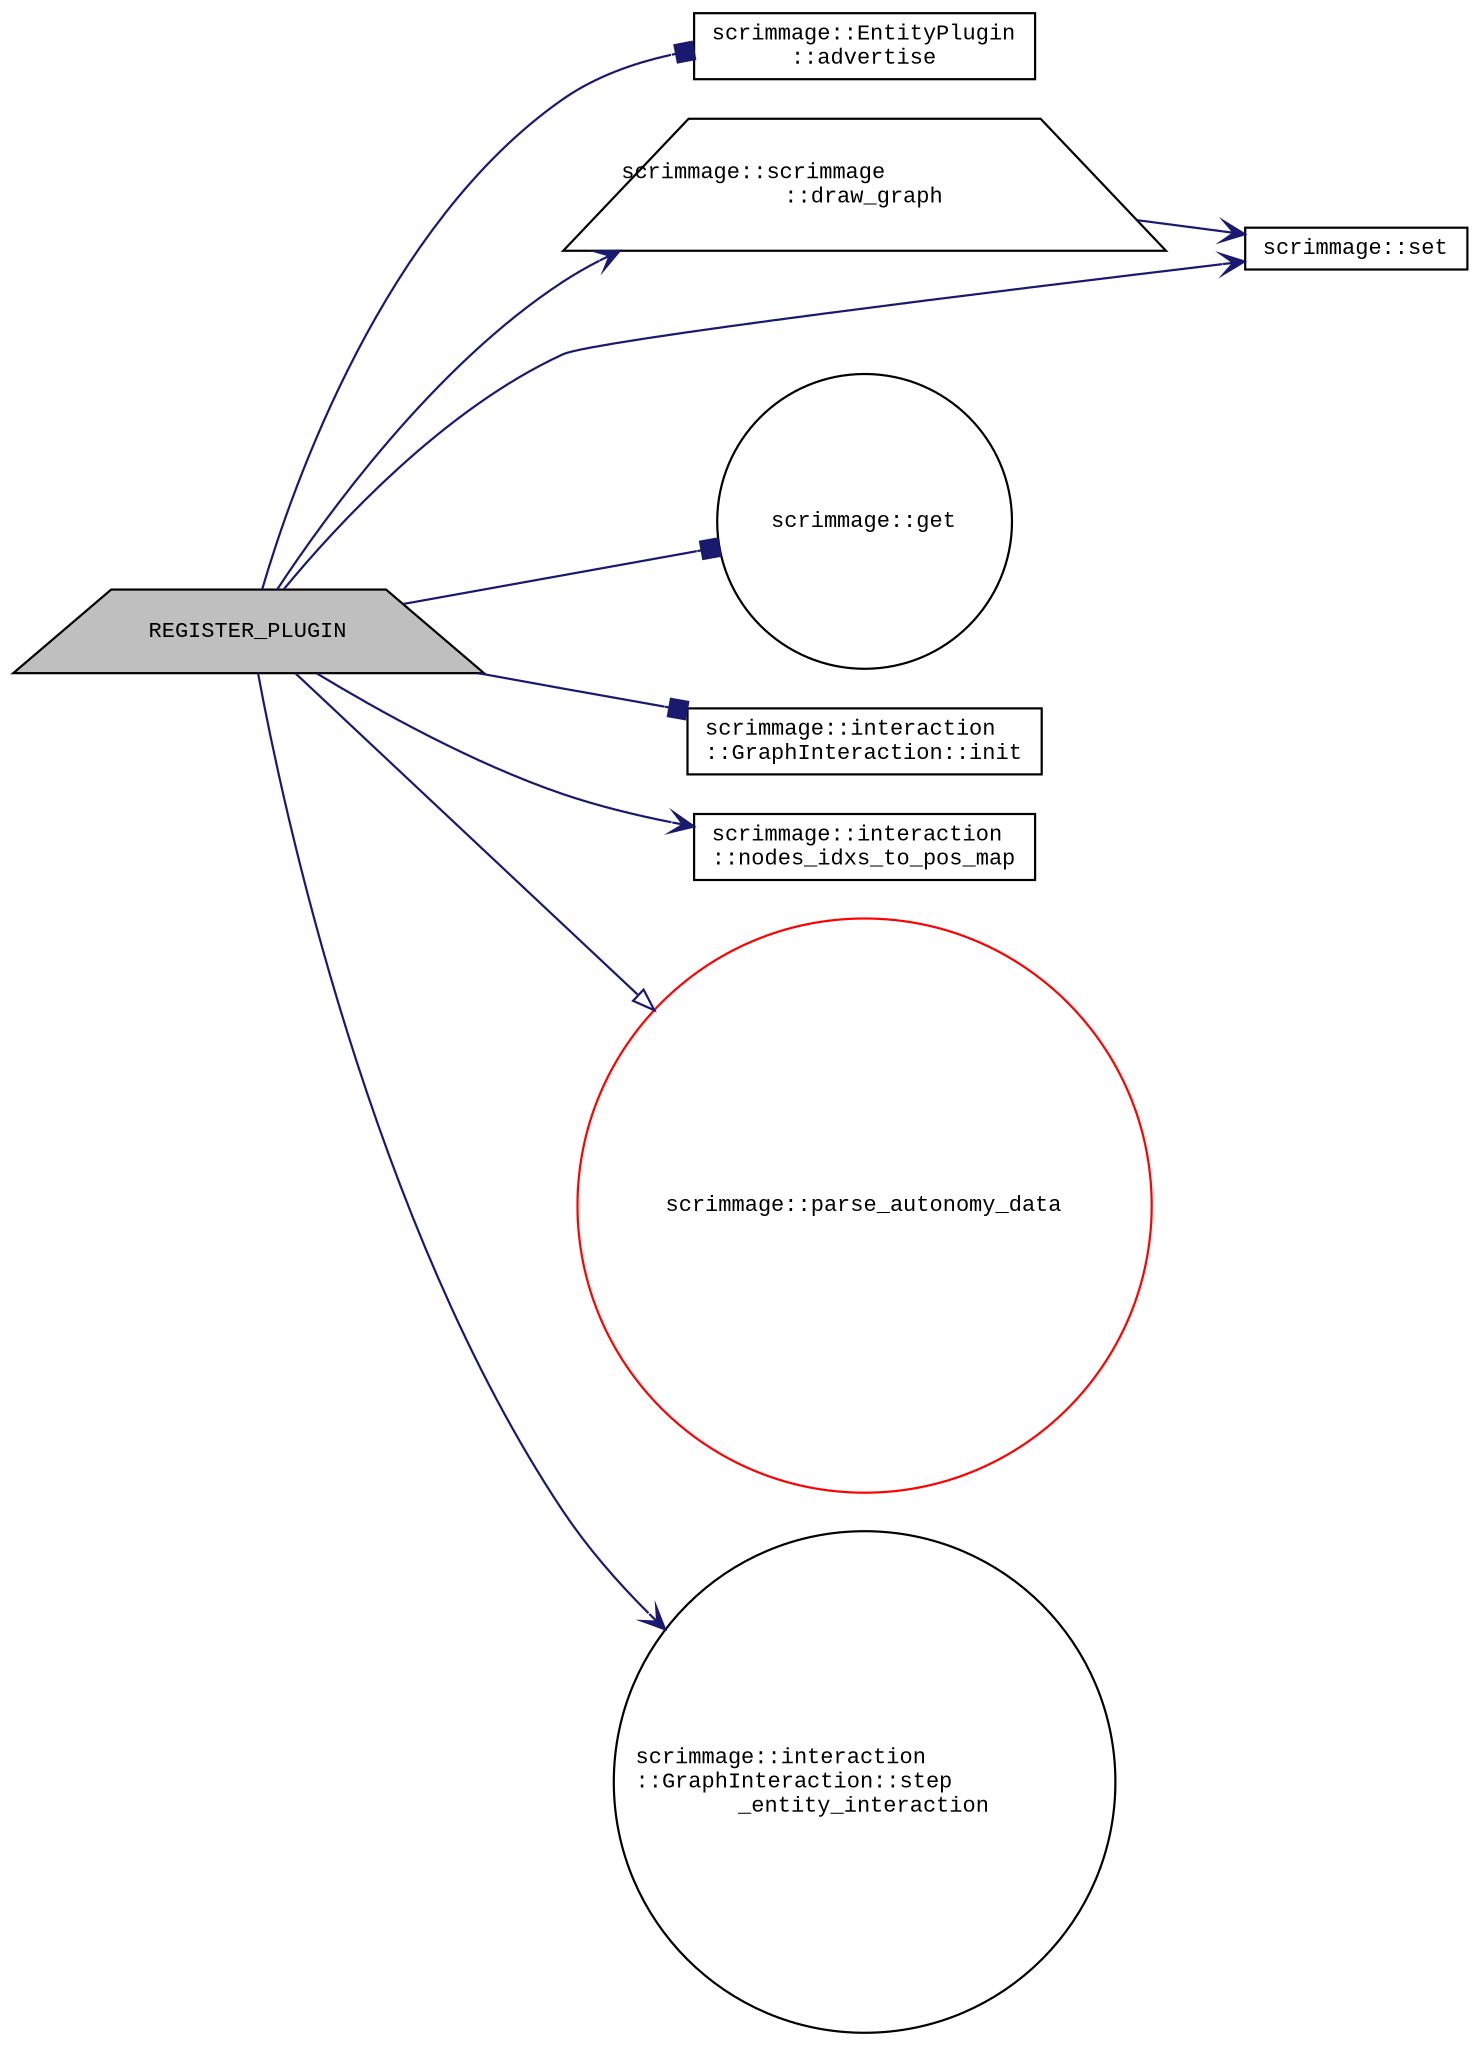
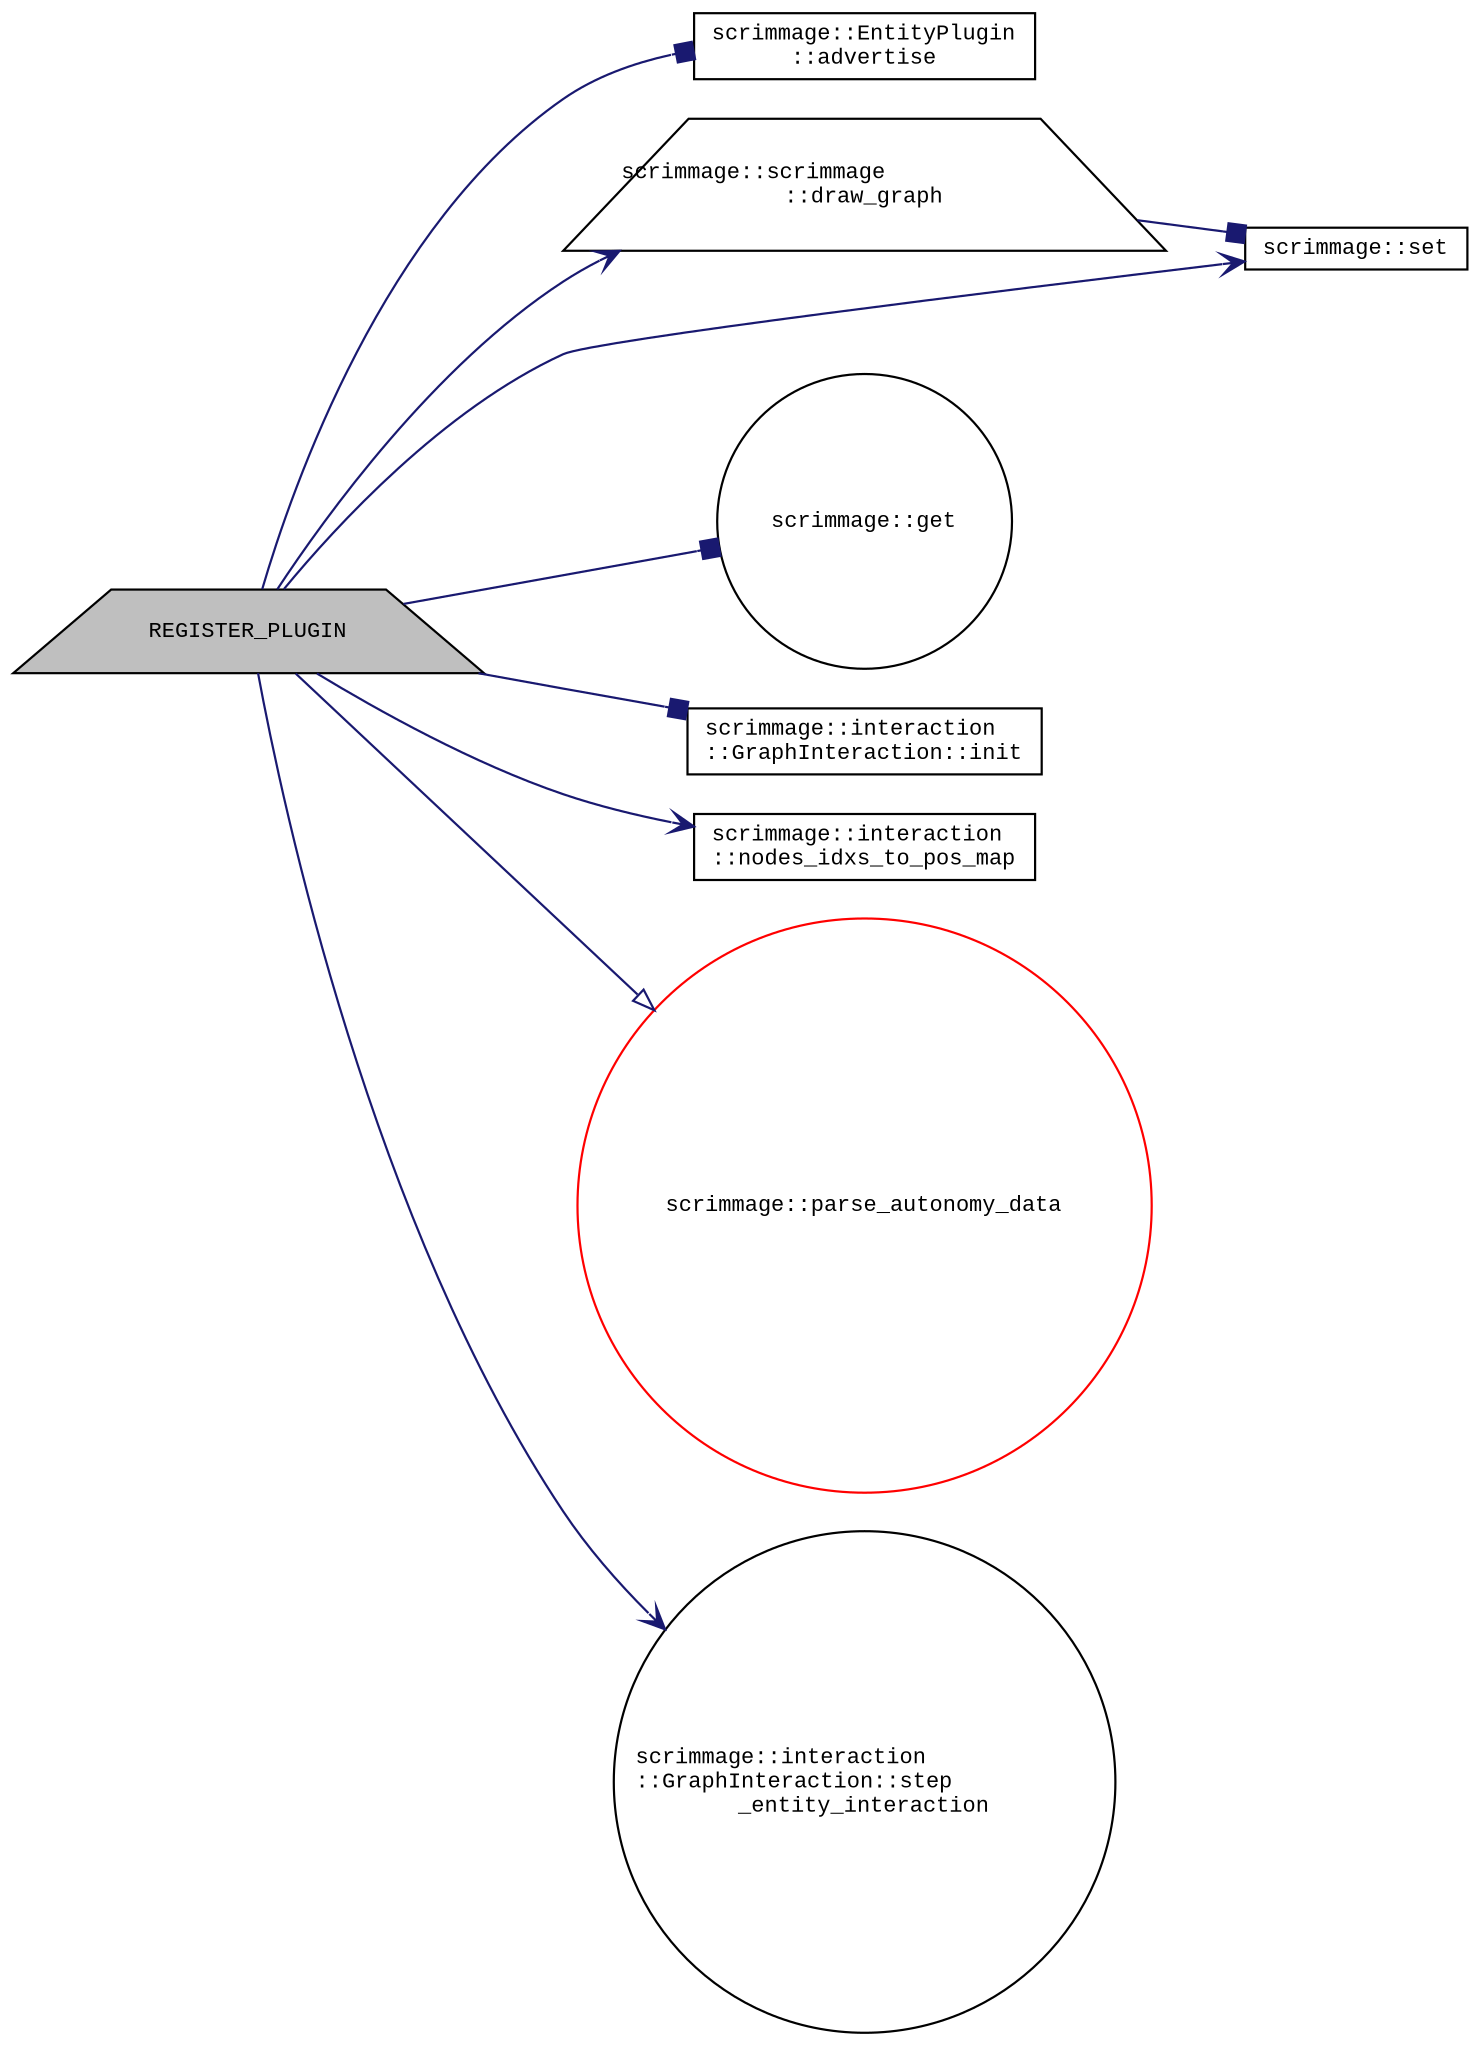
edge "scrimmage::scrimmage ::draw_graph" -> "scrimmage::set": arrowhead vee -> box
